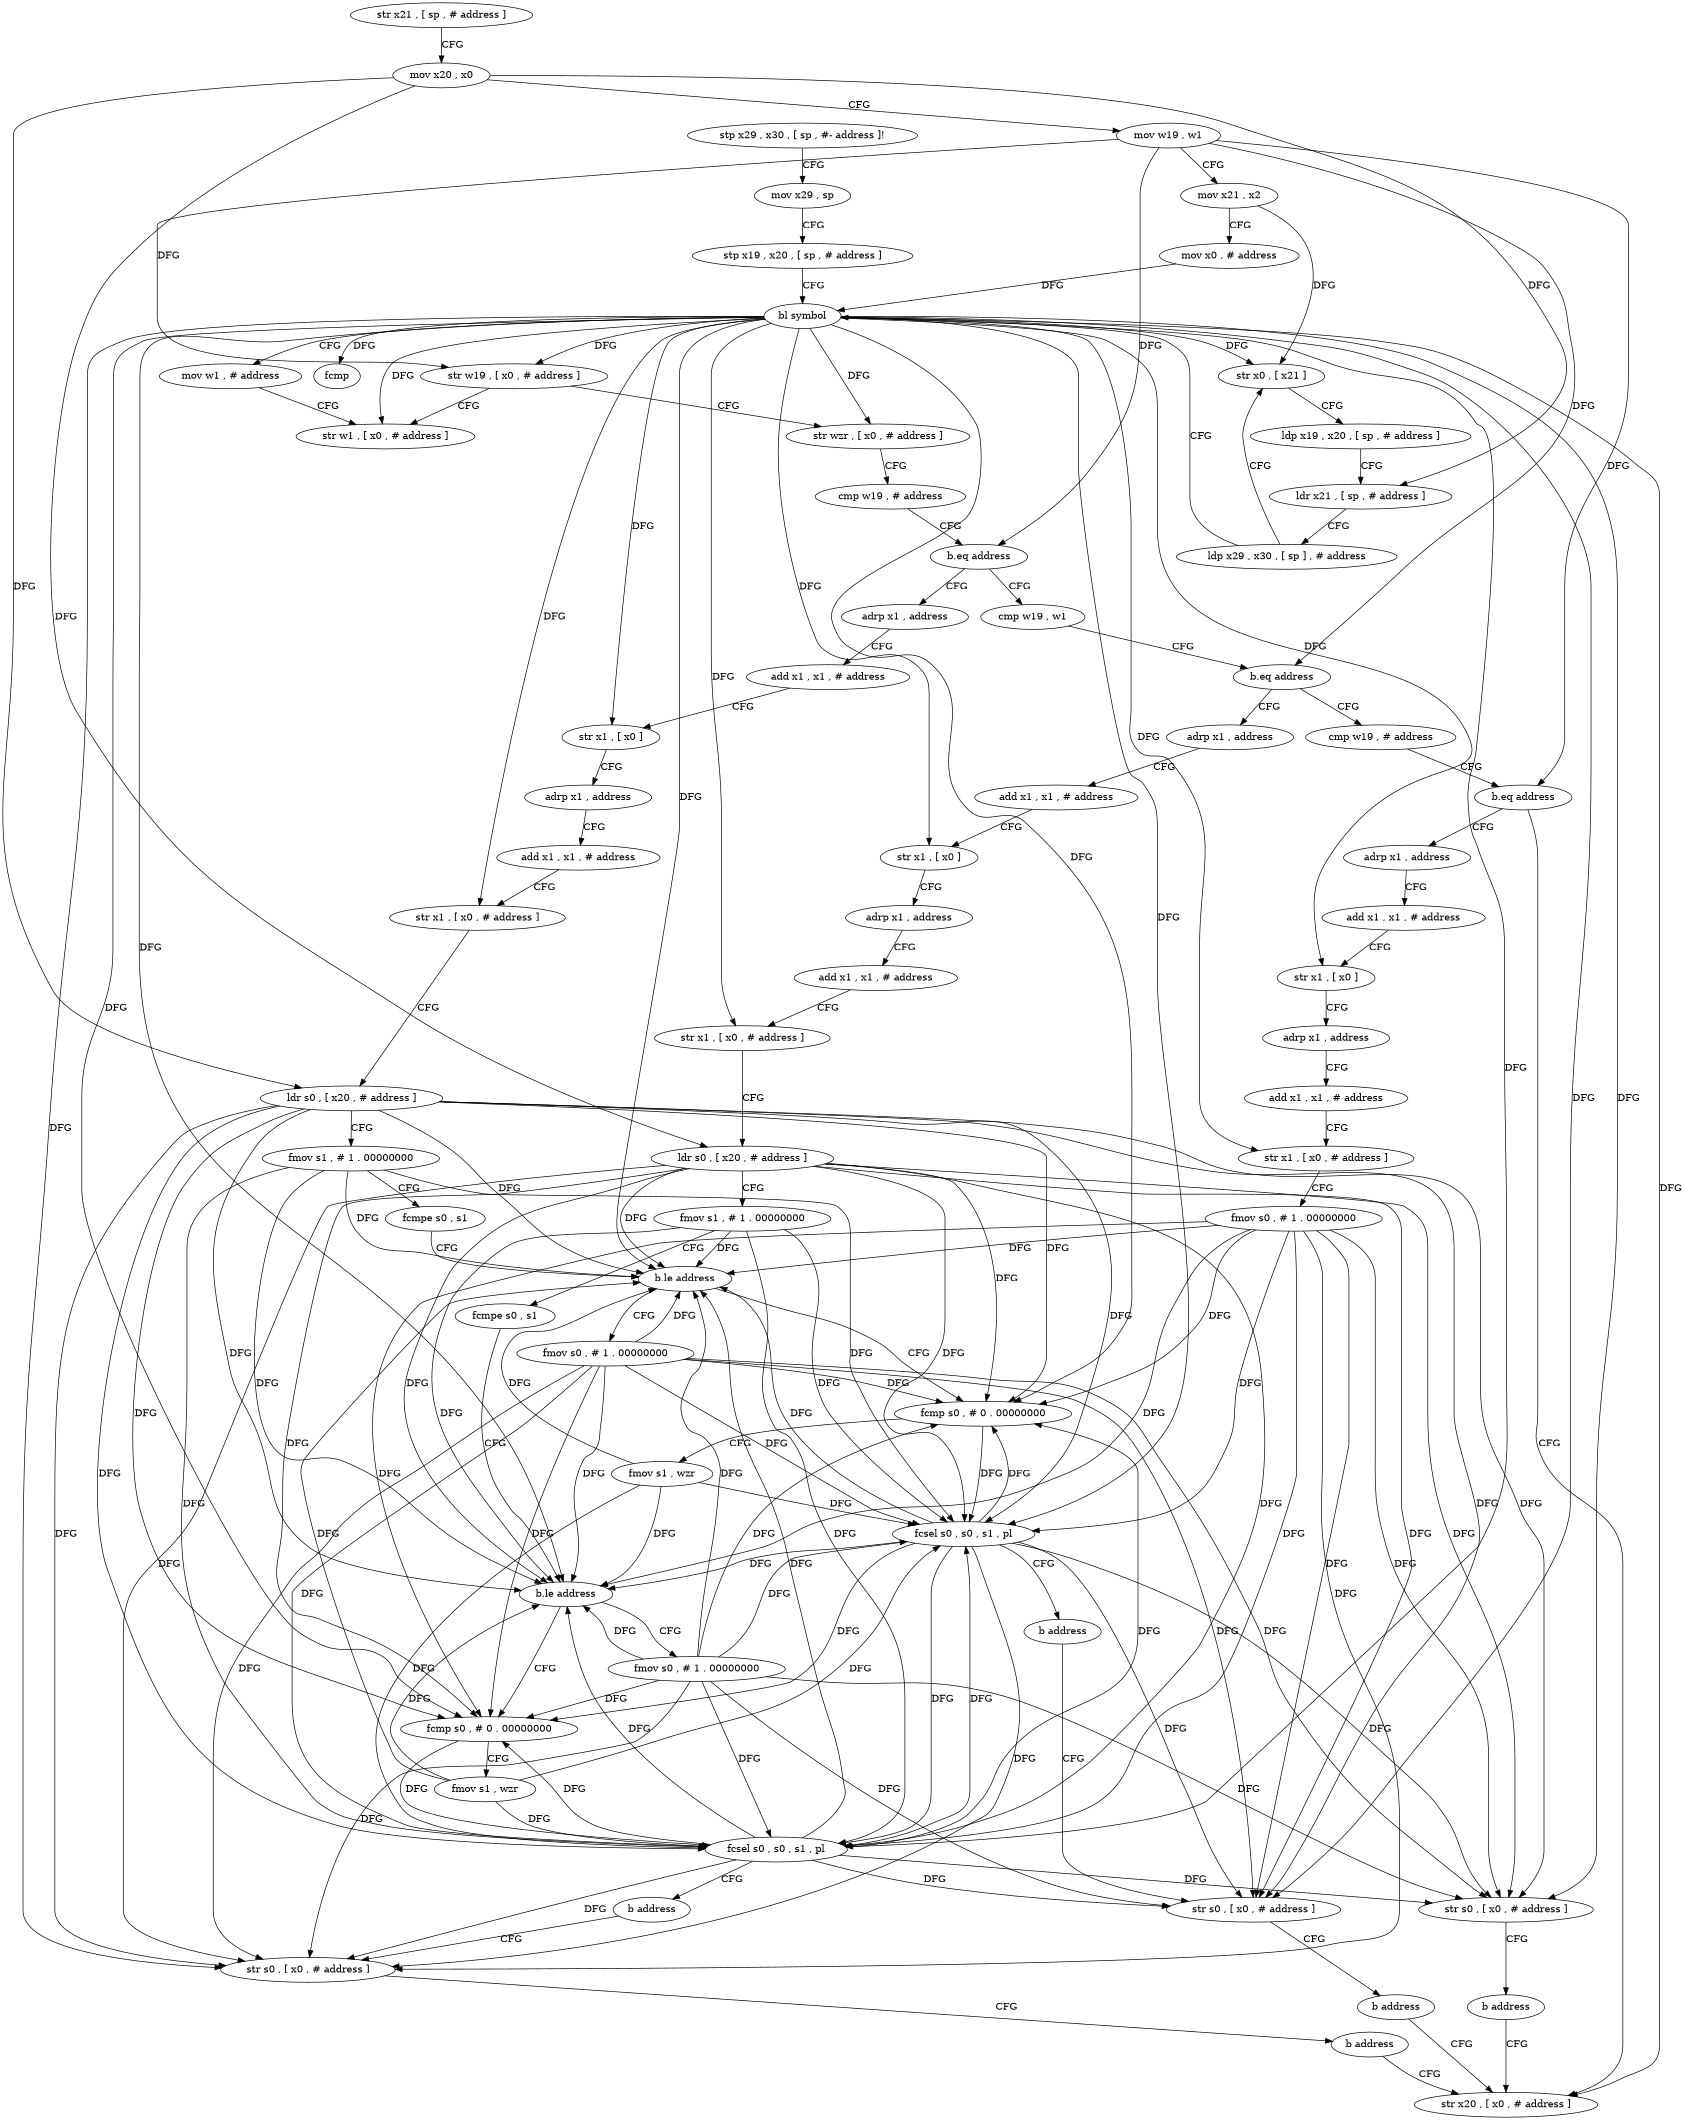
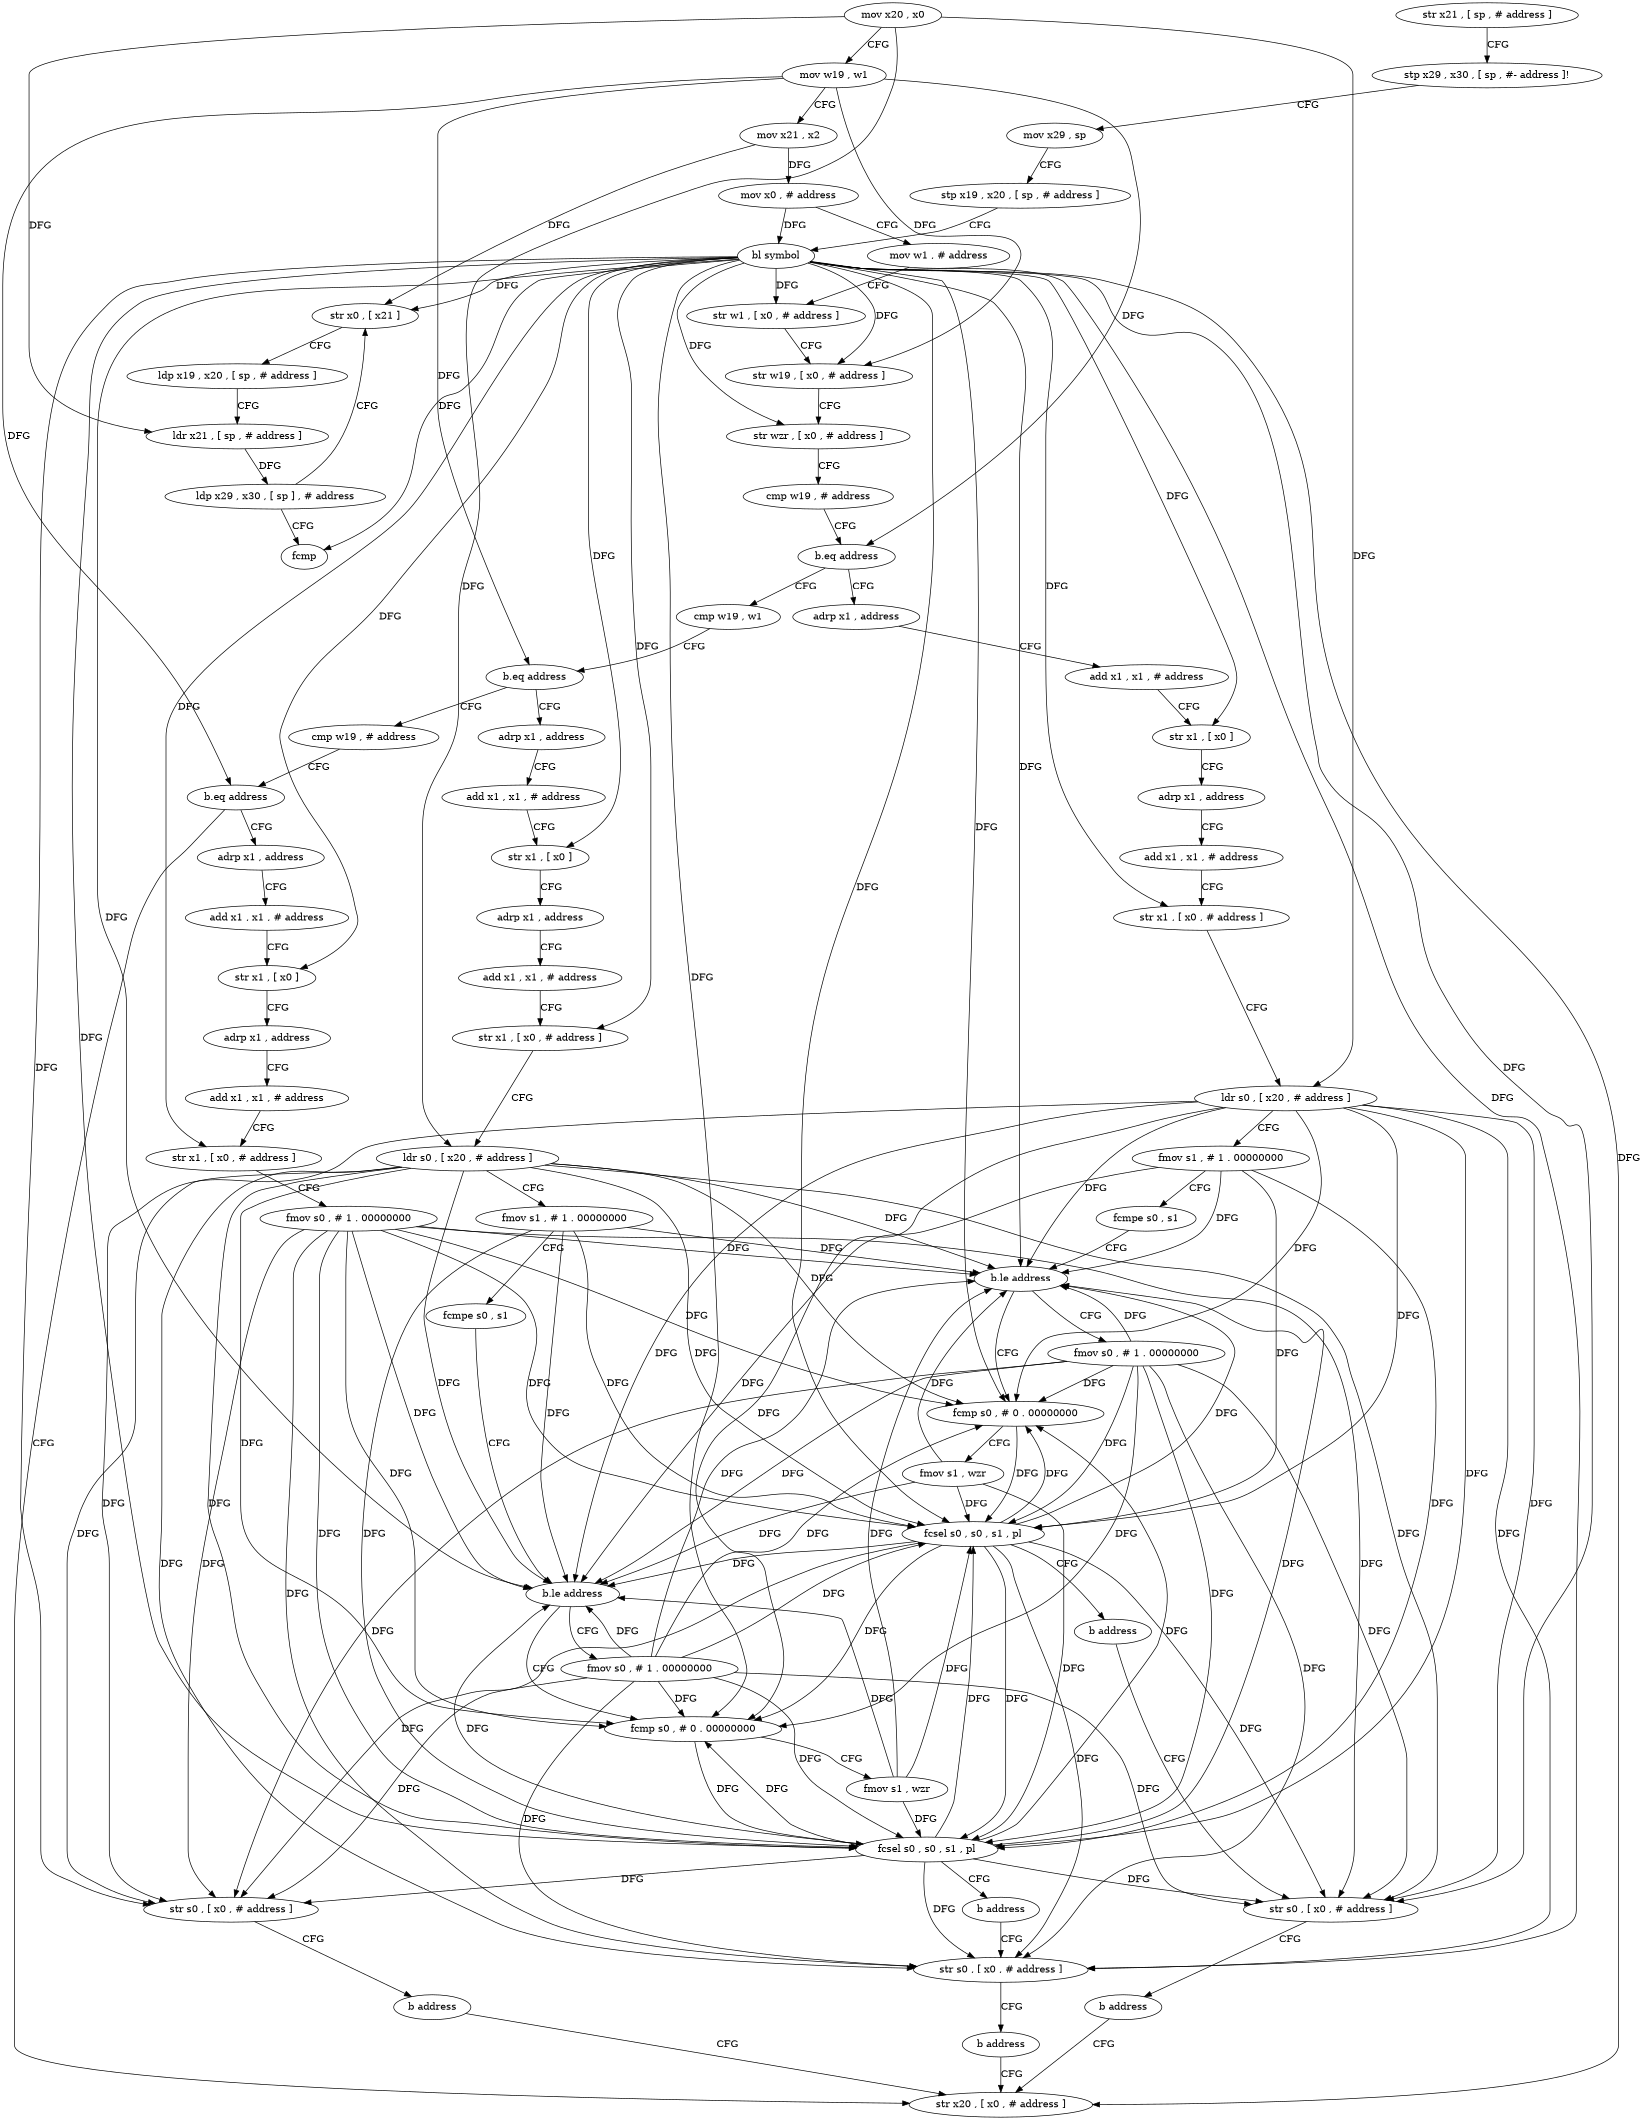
edge "str x21 , [ sp , # address ]" -> "mov x20 , x0": now "str x21 , [ sp , # address ]" -> "stp x29 , x30 , [ sp , #- address ]!"
edge "mov x21 , x2" -> "mov x0 , # address": label "CFG" -> "DFG"
edge "bl symbol" -> "mov w1 , # address": now "mov x0 , # address" -> "mov w1 , # address"
edge "ldp x29 , x30 , [ sp ] , # address" -> "bl symbol": now "ldp x29 , x30 , [ sp ] , # address" -> "fcmp"
edge "str w19 , [ x0 , # address ]" -> "str w1 , [ x0 , # address ]": reversed
edge "ldr x21 , [ sp , # address ]" -> "ldp x29 , x30 , [ sp ] , # address": label "CFG" -> "DFG"
